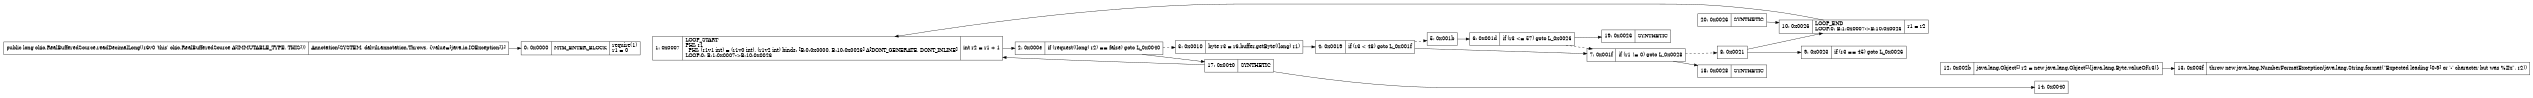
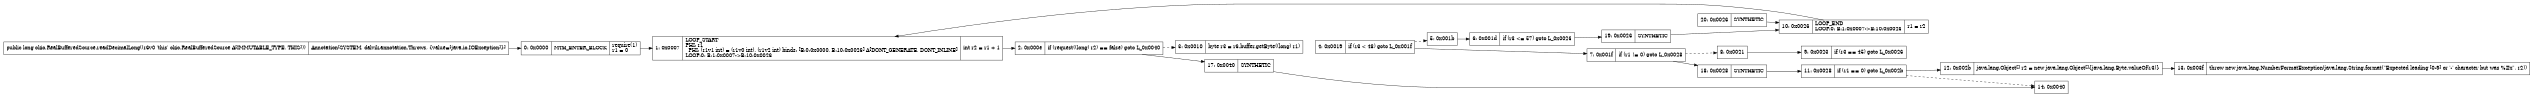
edge "8: 0x0021" -> "10: 0x0026": now "19: 0x0026" -> "10: 0x0026"
edge "3: 0x0010" -> "4: 0x0019": removed
edge "6: 0x001d" -> "7: 0x001f": removed
edge "17: 0x0040" -> "1: 0x0007": now "0: 0x0000" -> "1: 0x0007"
node "11: 0x0028": added
